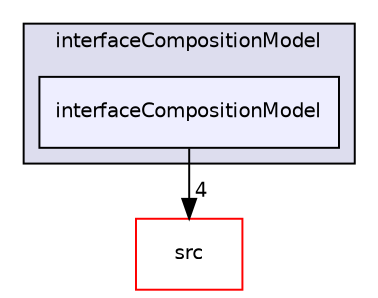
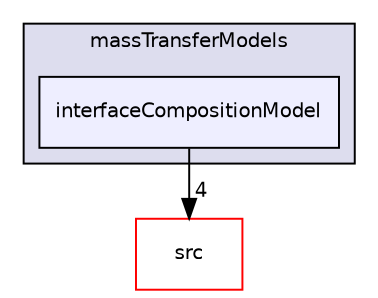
cluster "interfaceCompositionModel": label "interfaceCompositionModel" -> "massTransferModels"
